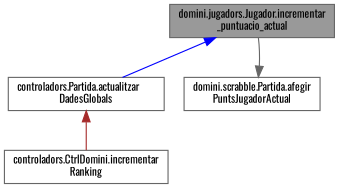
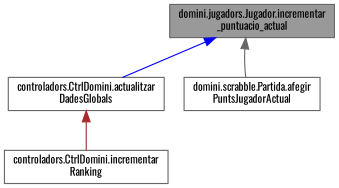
edge "domini.jugadors.Jugador.incrementar _puntuacio_actual" -> "domini.scrabble.Partida.afegir PuntsJugadorActual": reversed
node "controladors.Partida.actualitzar DadesGlobals": label "controladors.Partida.actualitzar DadesGlobals" -> "controladors.CtrlDomini.actualitzar DadesGlobals"
